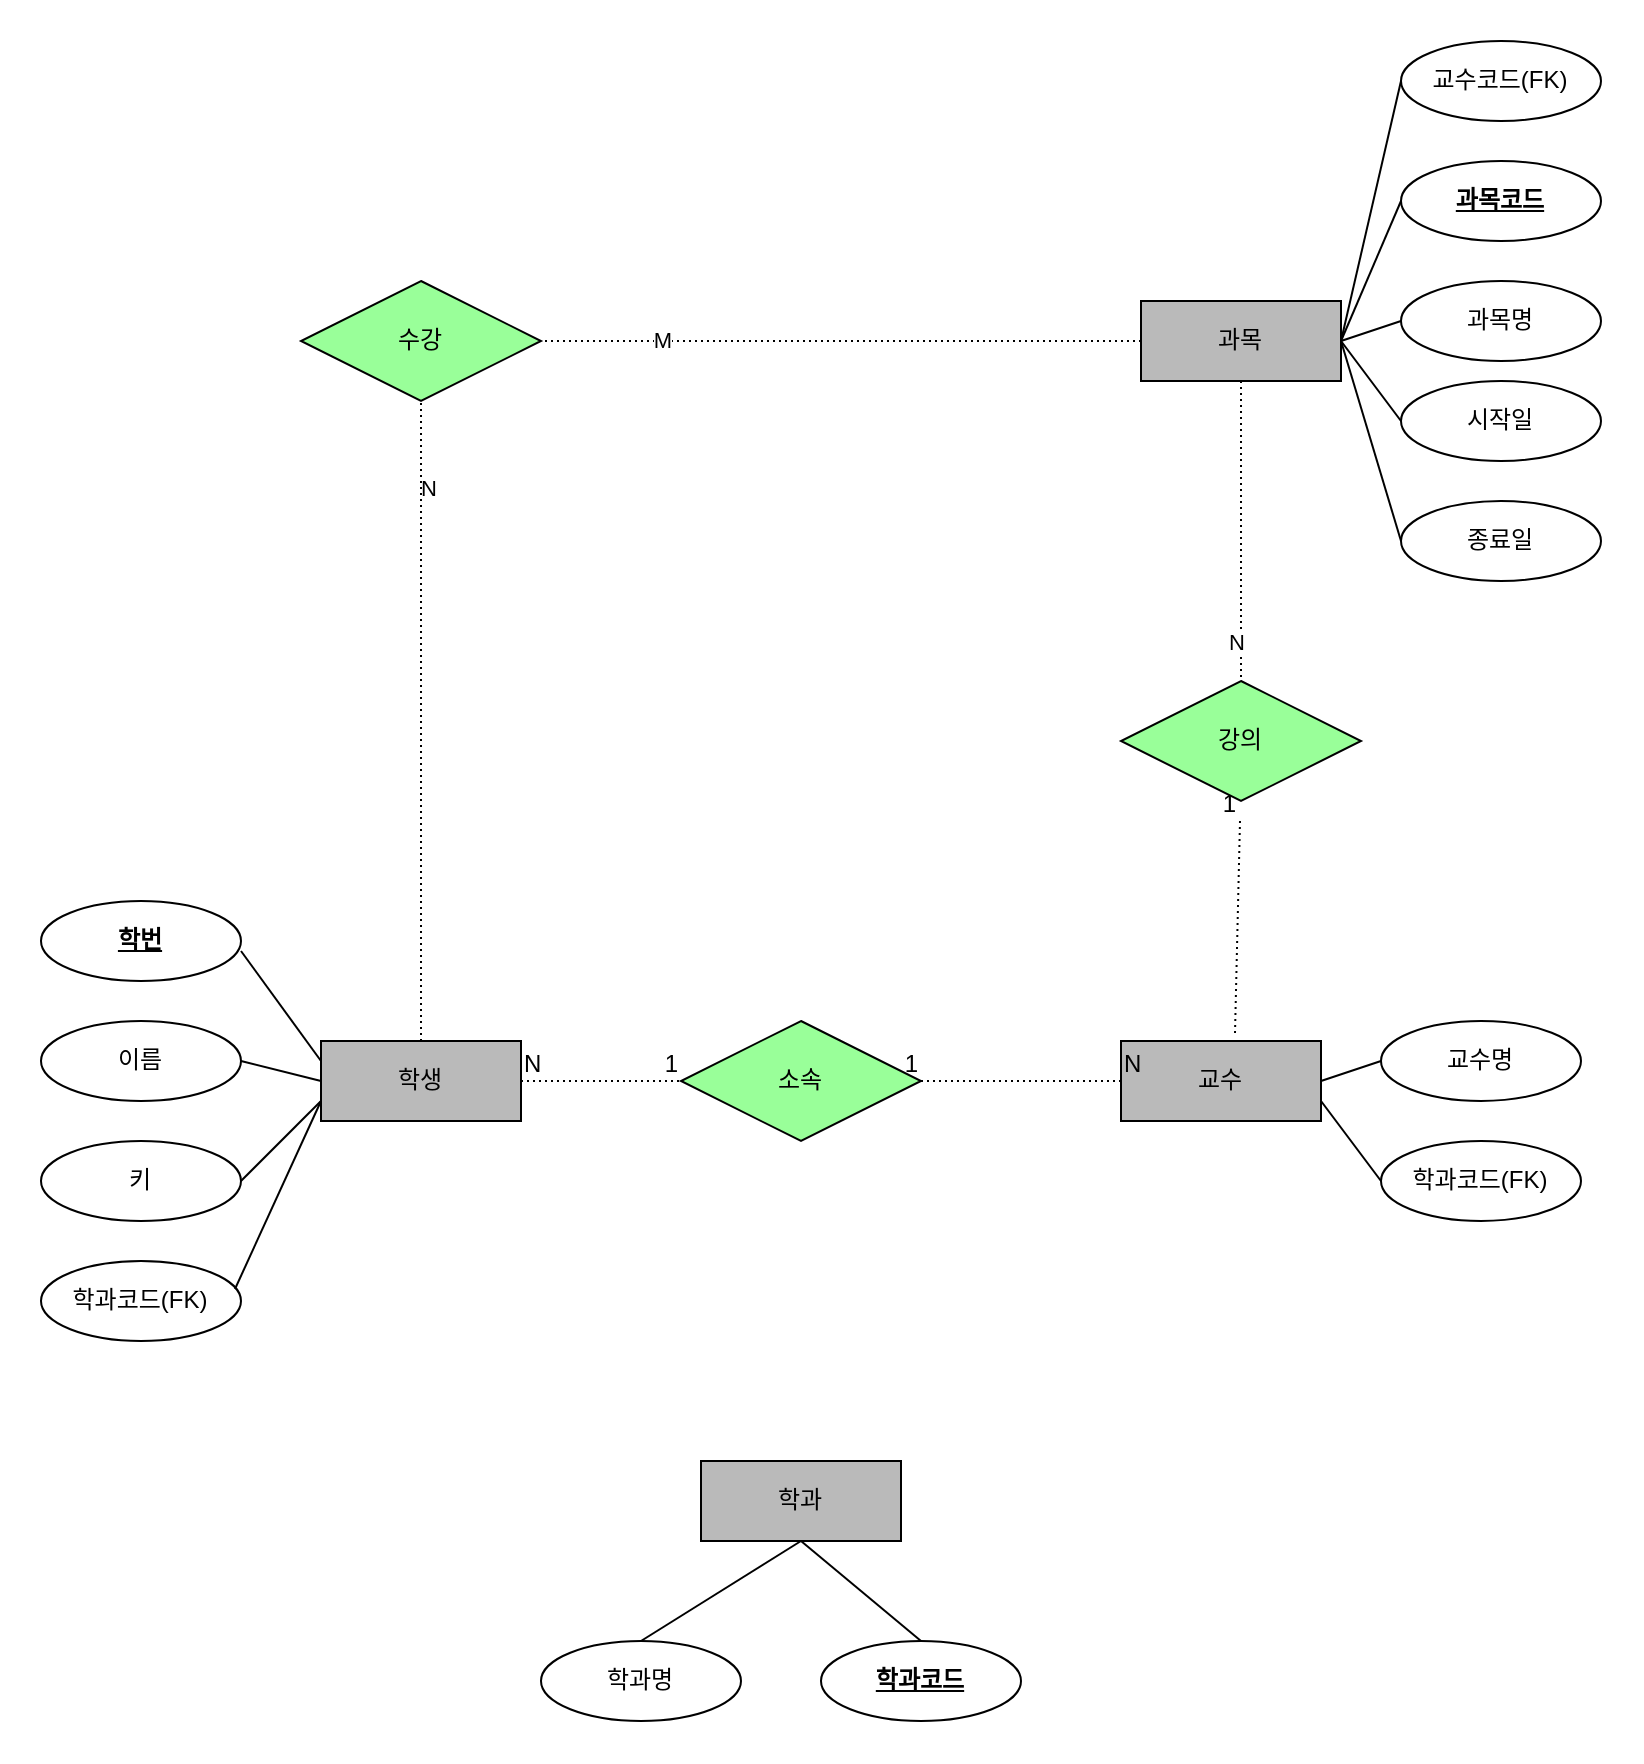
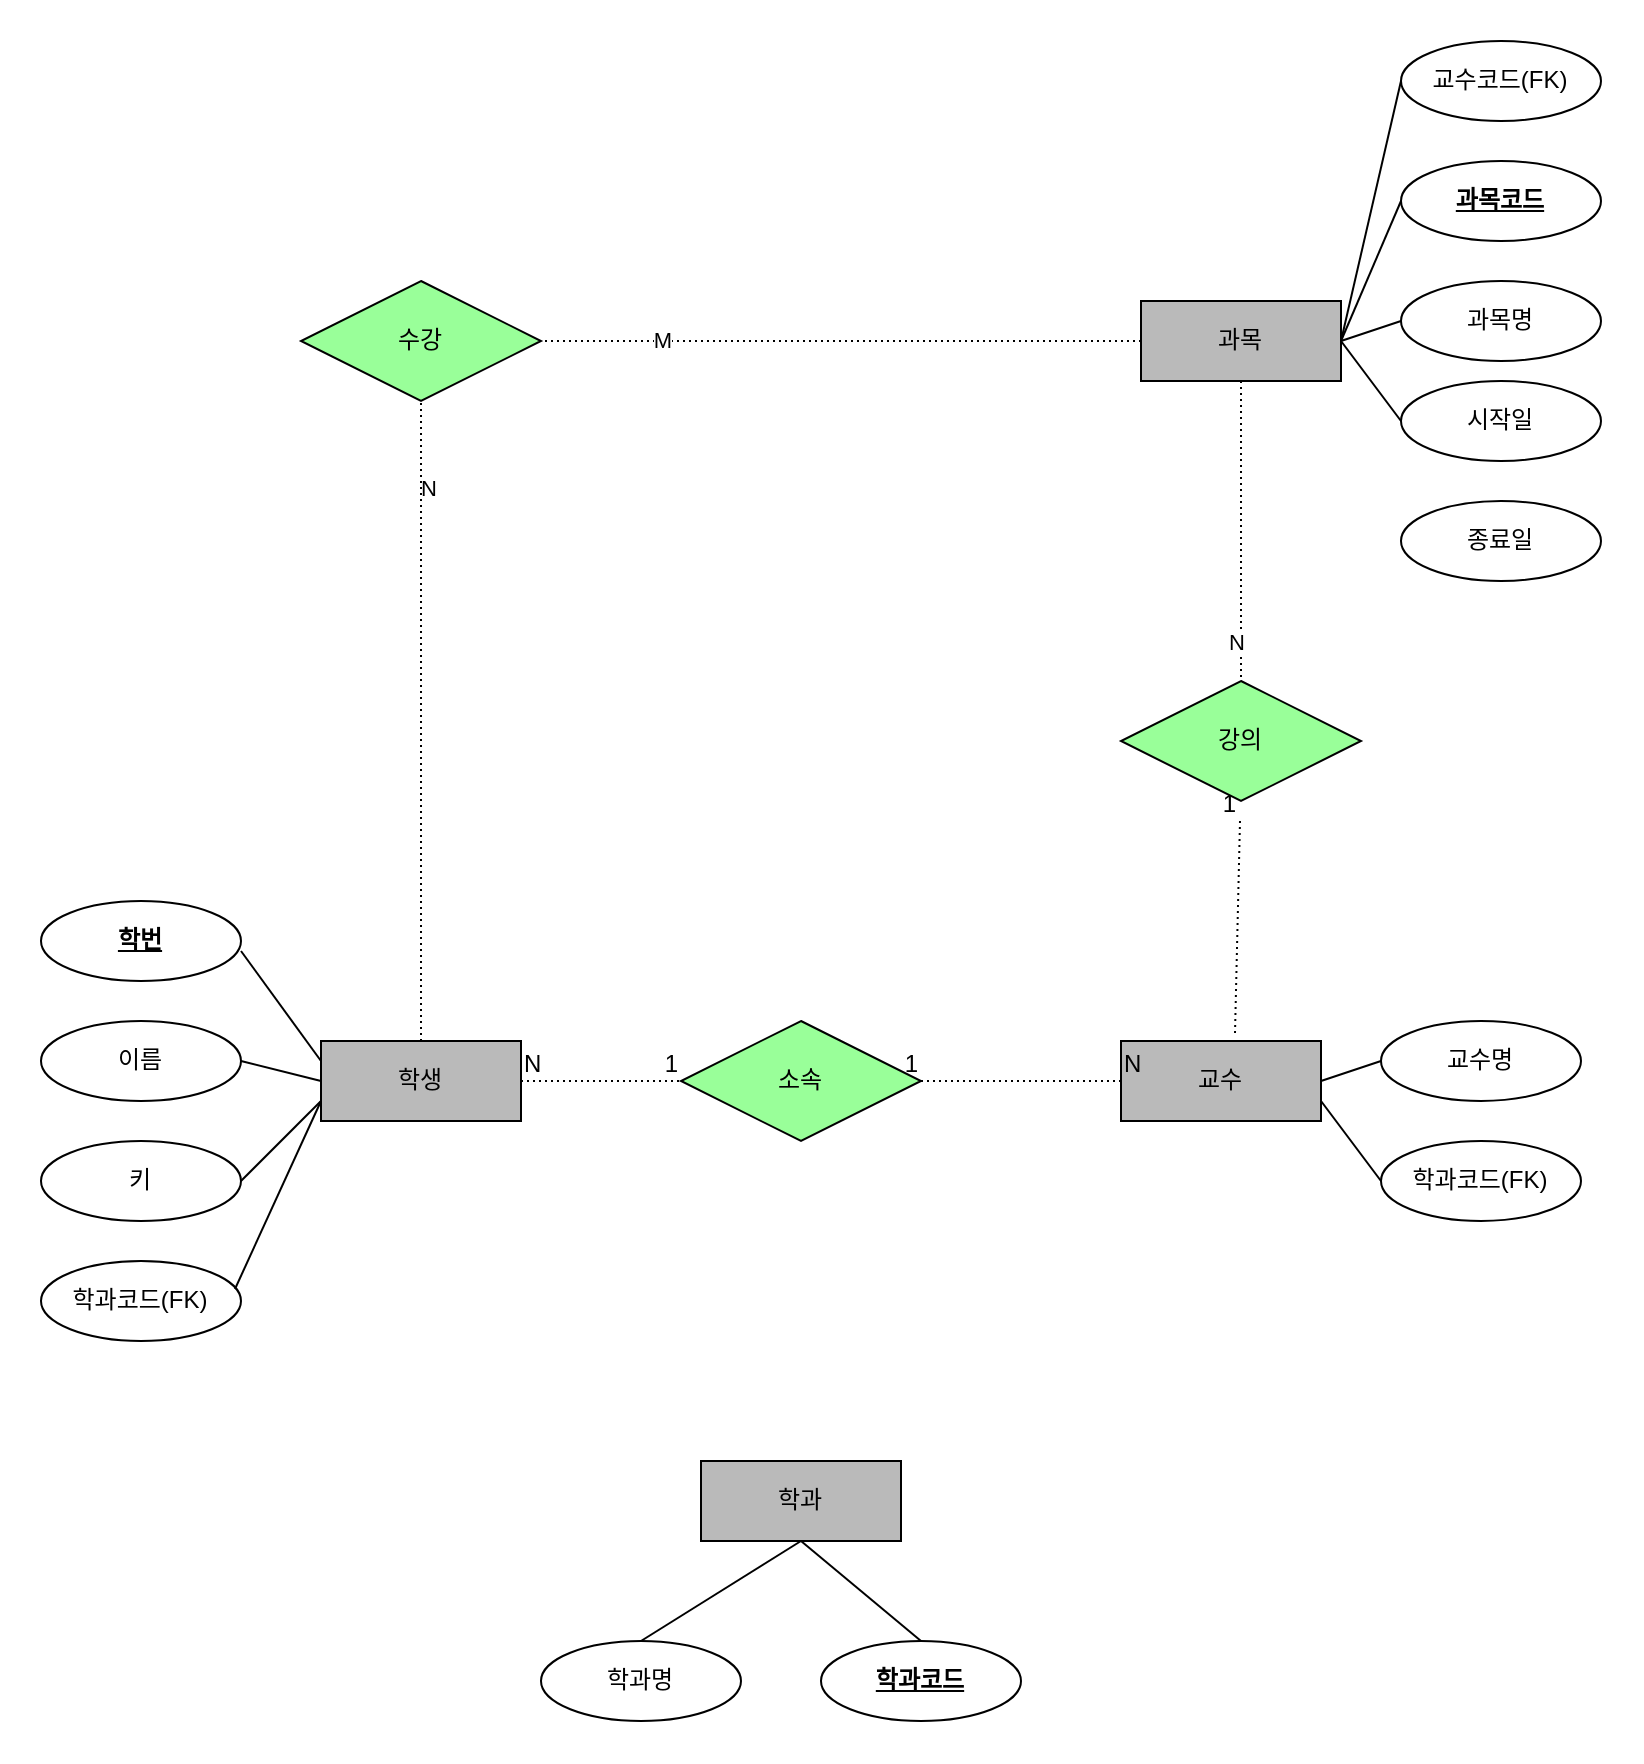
edge "과목" -- "종료일": removed
